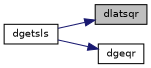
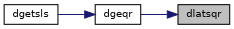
edge "dgetsls" -> "dlatsqr": now "dgeqr" -> "dlatsqr"
